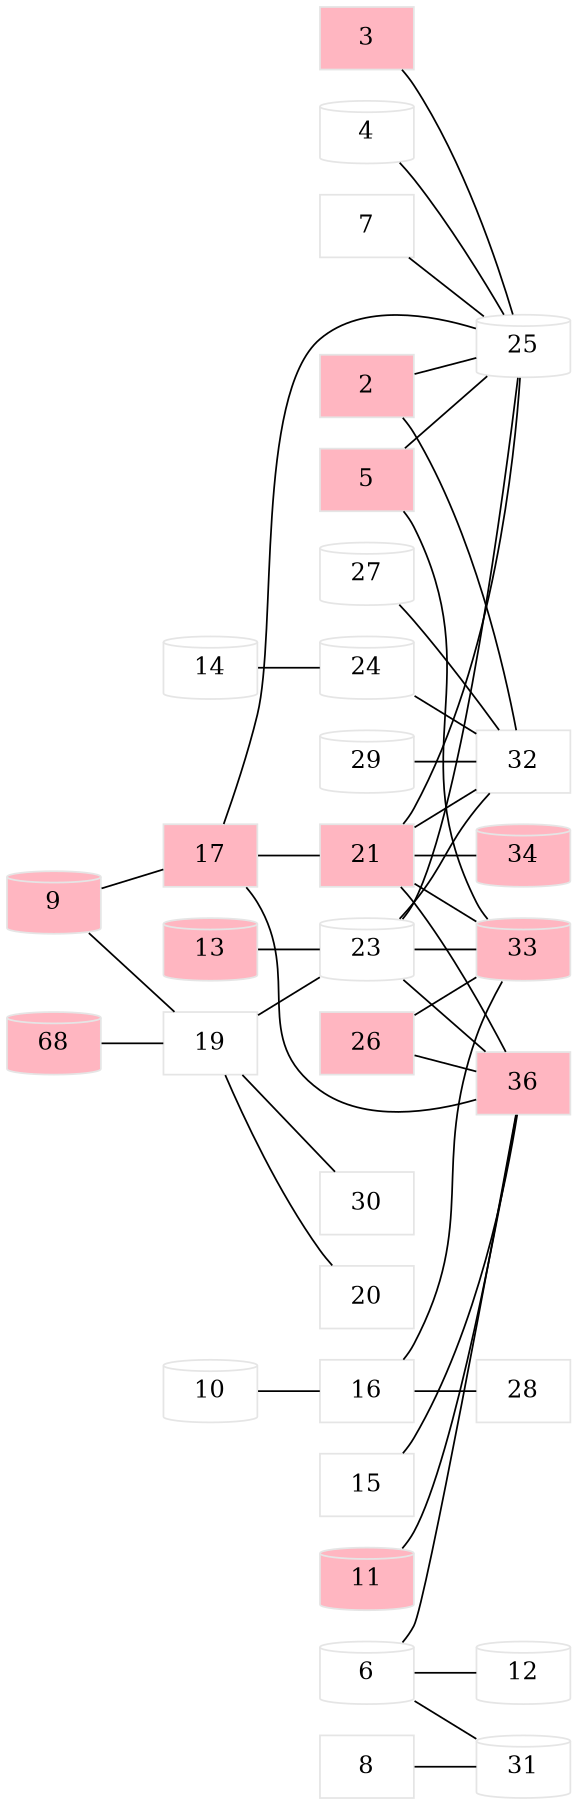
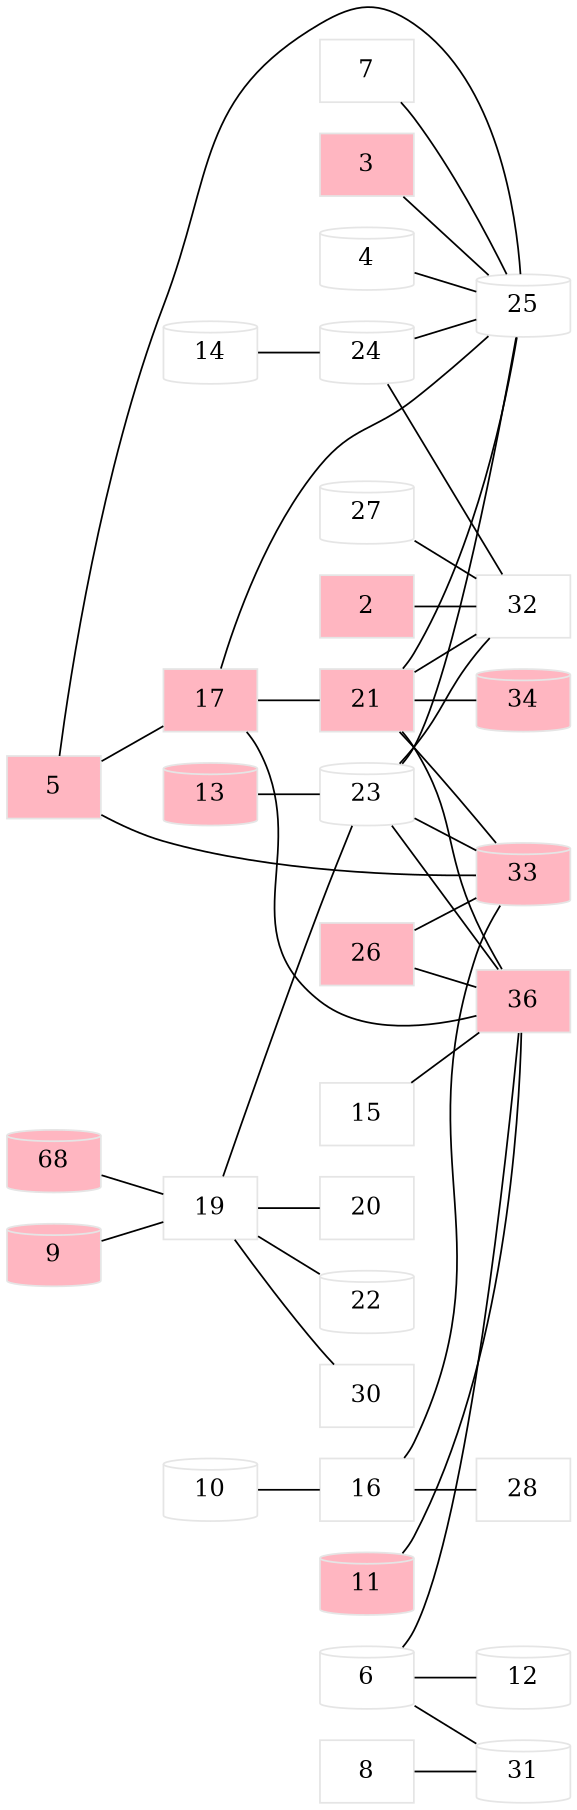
edge "25" -- "2": now "25" -- "24"
node "29": removed
edge "17" -- "9": now "17" -- "5"
node "22": added
